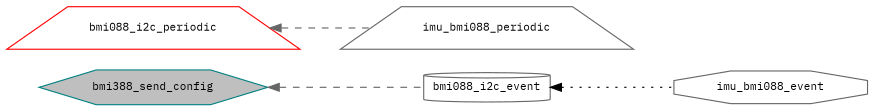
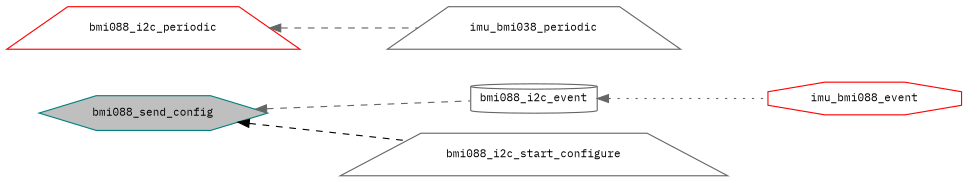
node "imu_bmi088_periodic": label "imu_bmi088_periodic" -> "imu_bmi038_periodic"
node "bmi388_send_config": label "bmi388_send_config" -> "bmi088_send_config"
edge "imu_bmi088_event" -> "bmi088_i2c_event": color black -> gray40
node "imu_bmi088_event": color gray40 -> red
node "bmi088_i2c_start_configure": added
